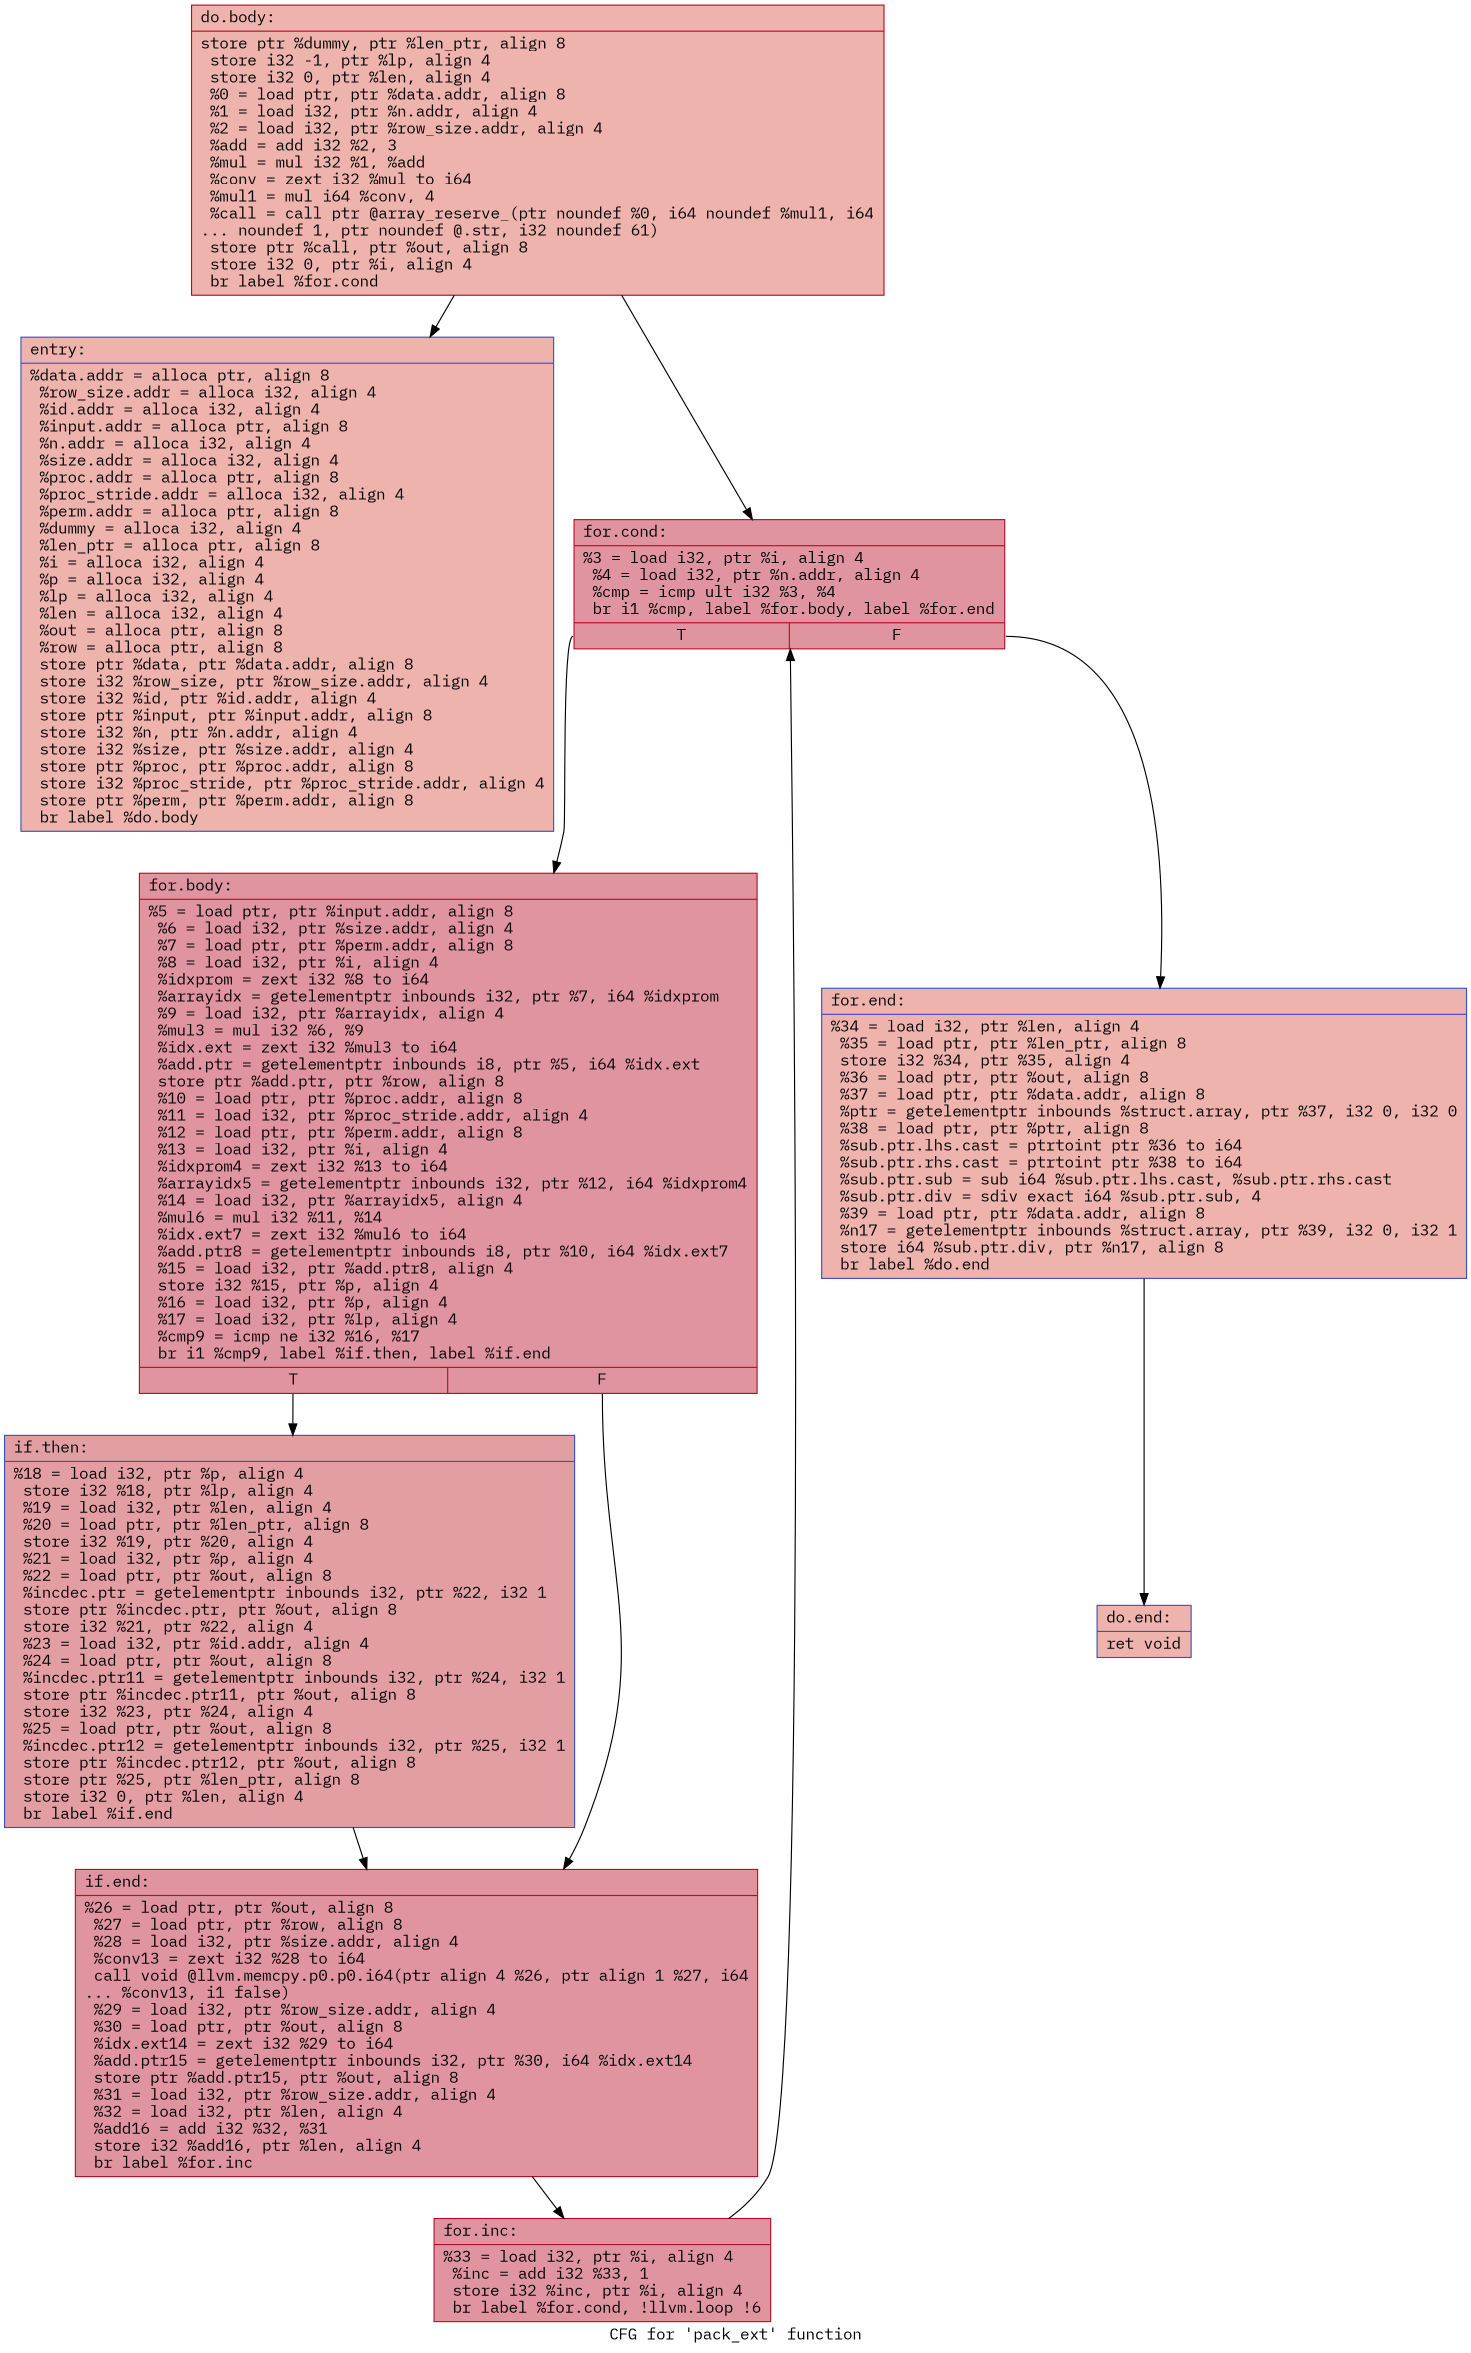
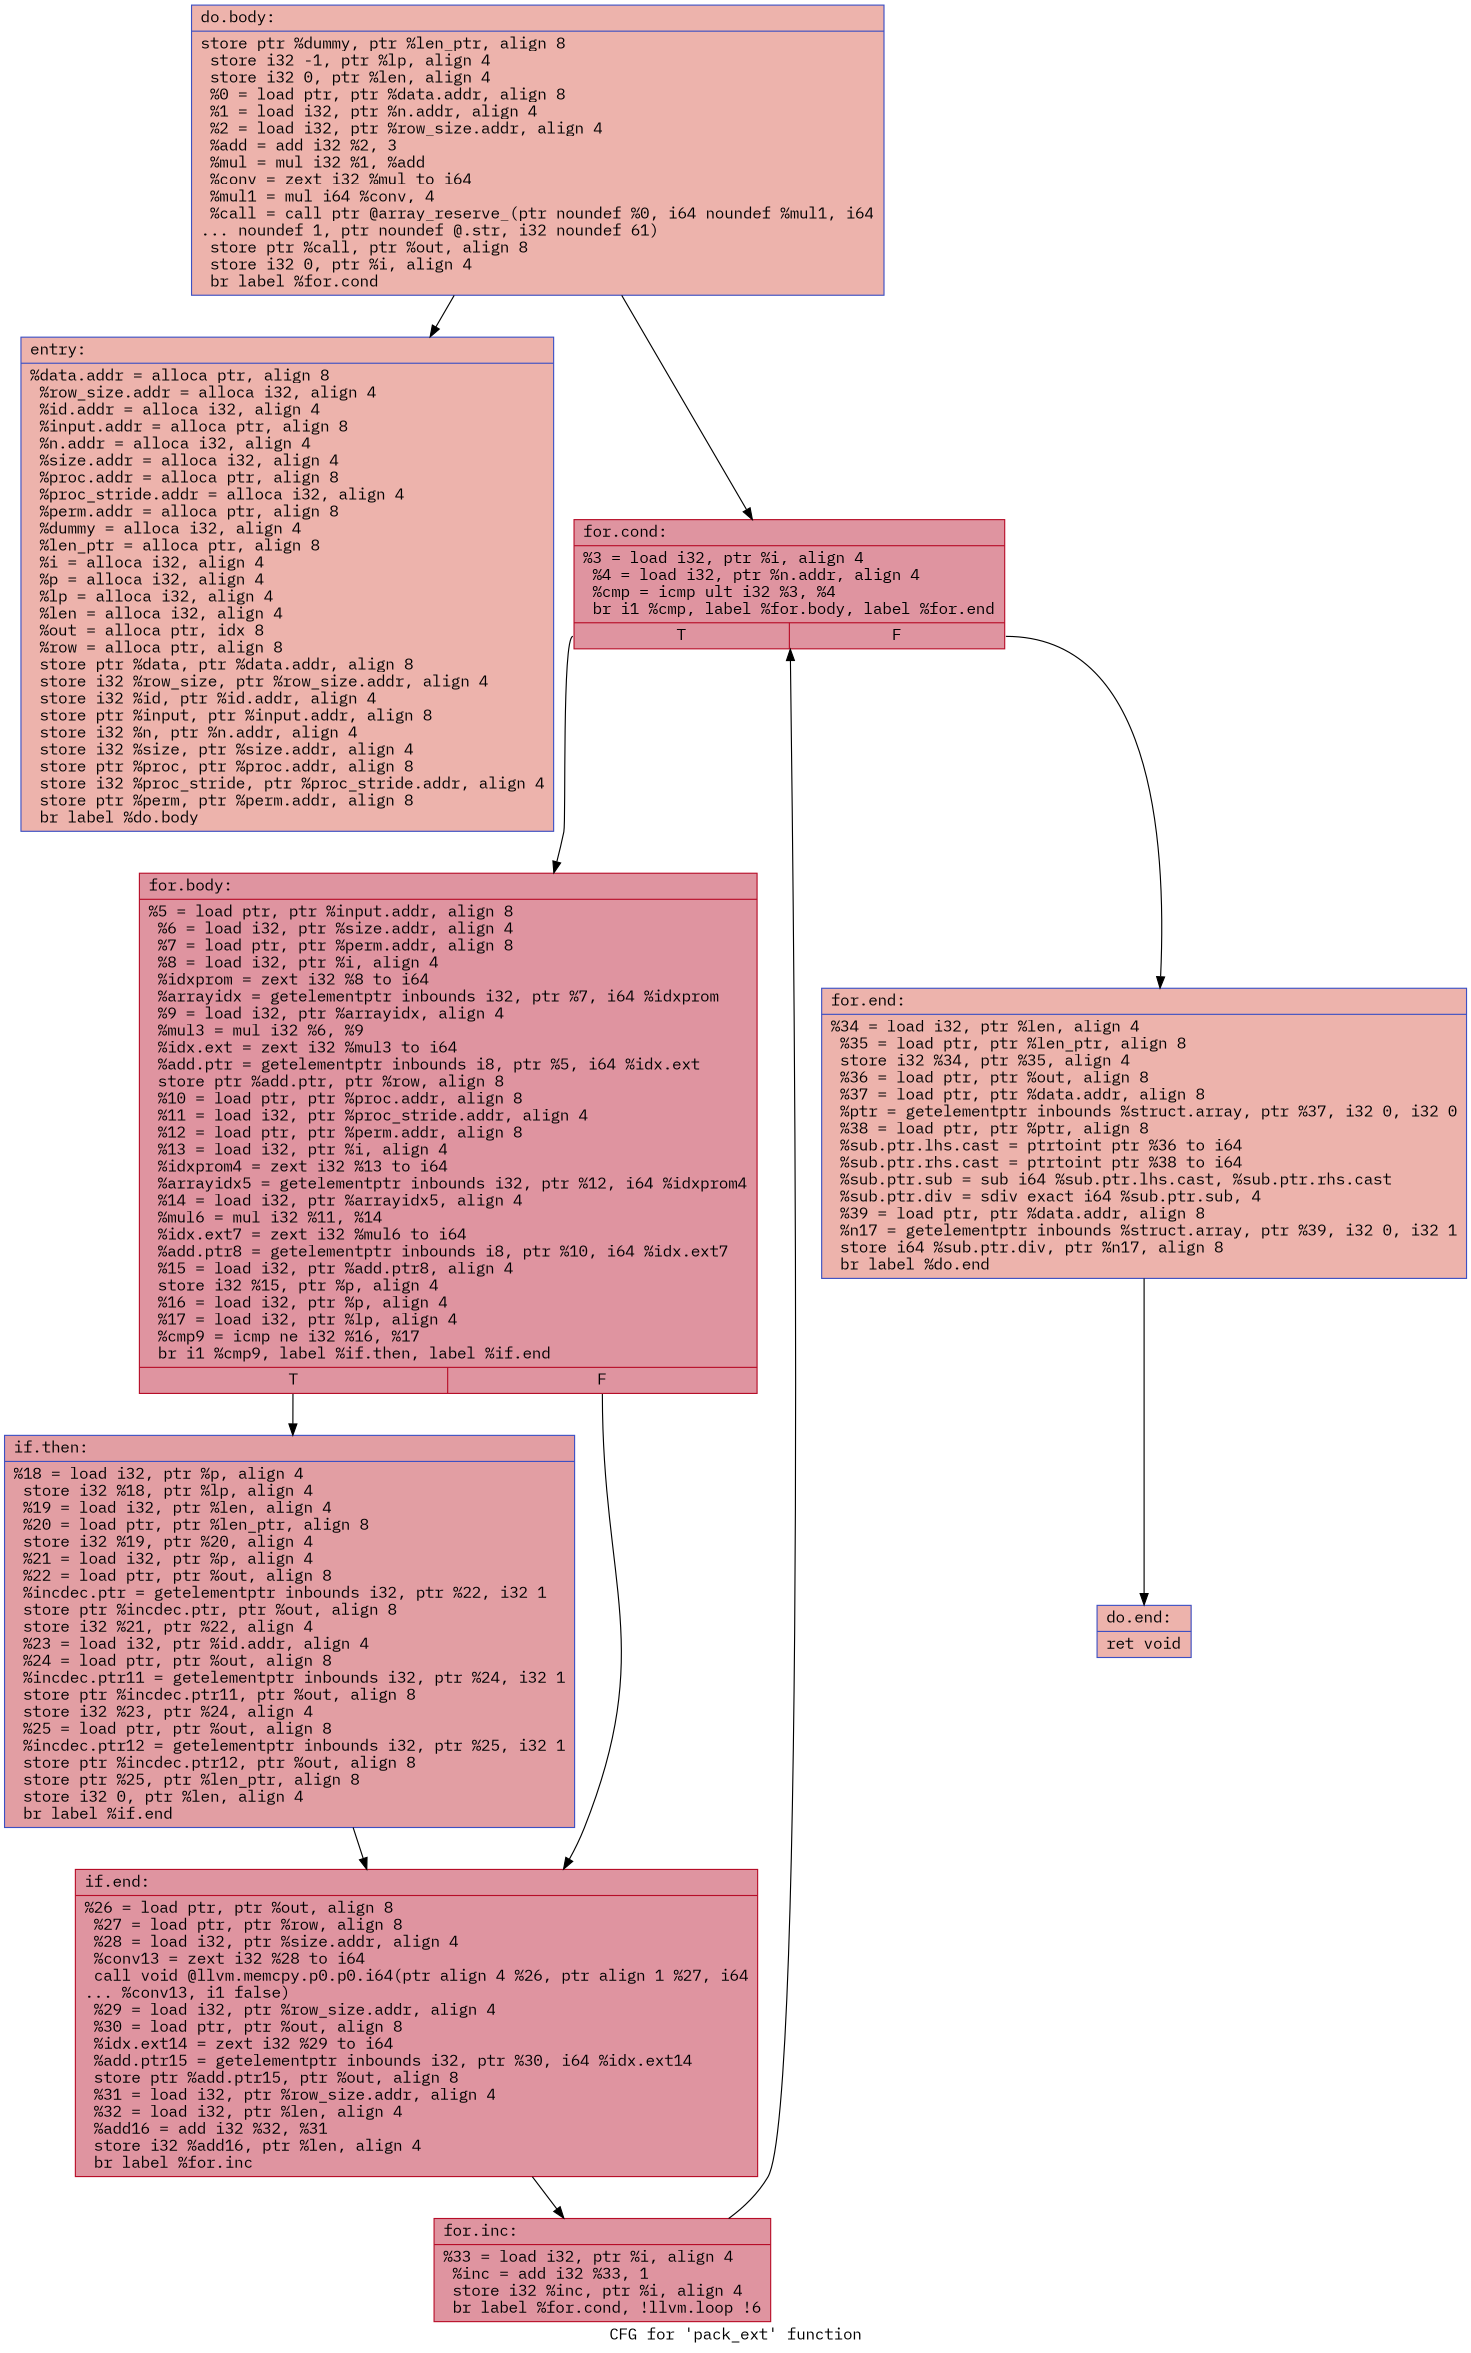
node "do.body:": color #b70d28ff -> #3d50c3ff
node "entry:": text "%out = alloca ptr, align 8" -> "%out = alloca ptr, idx 8"
